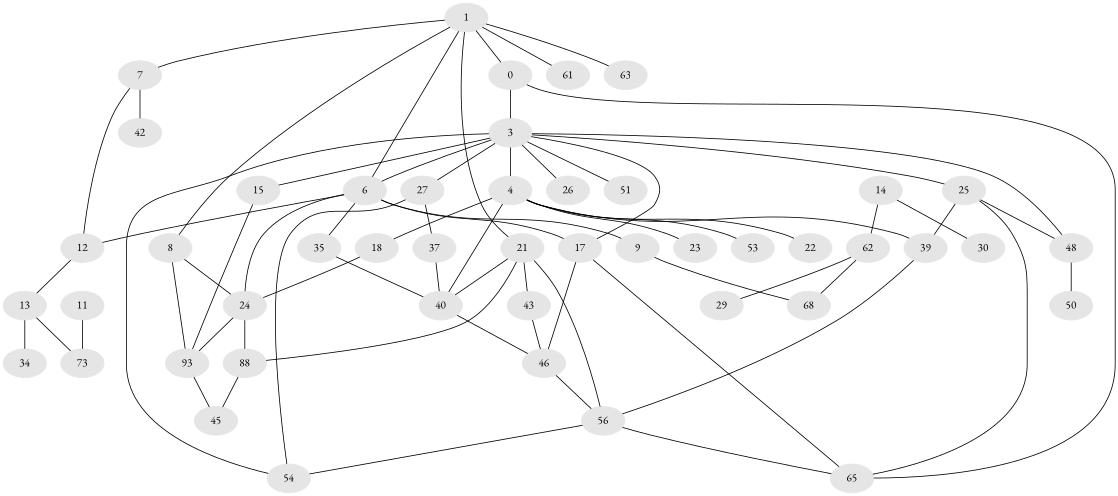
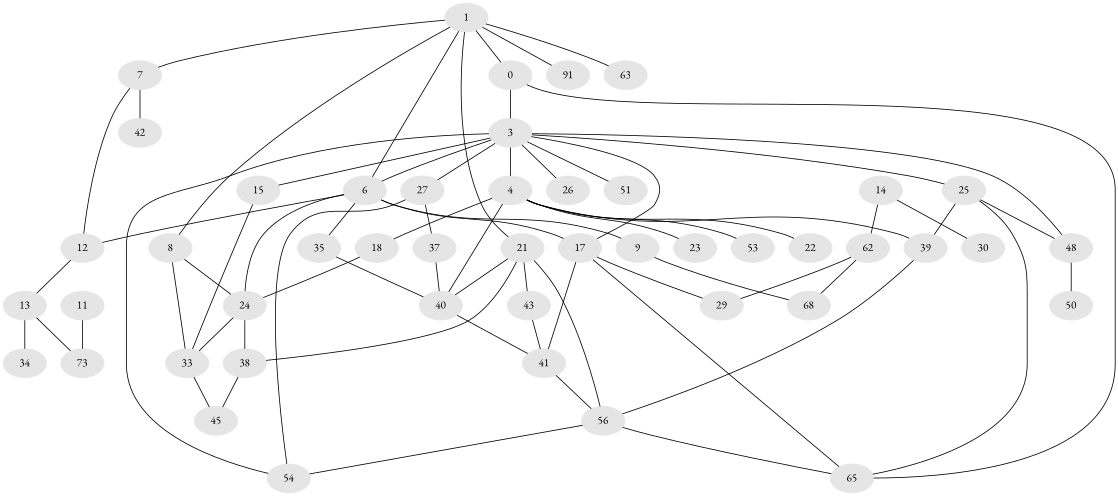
node "61": label "61" -> "91"
edge "17" -- "29": added
node "93": label "93" -> "33"
node "88": label "88" -> "38"
node "46": label "46" -> "41"
